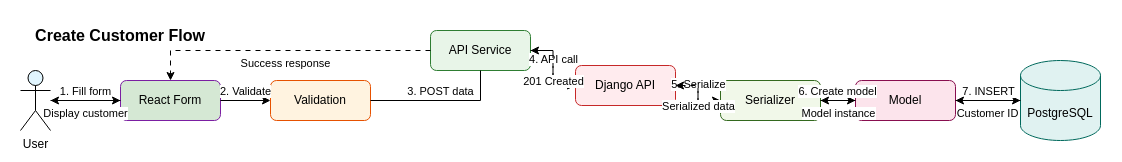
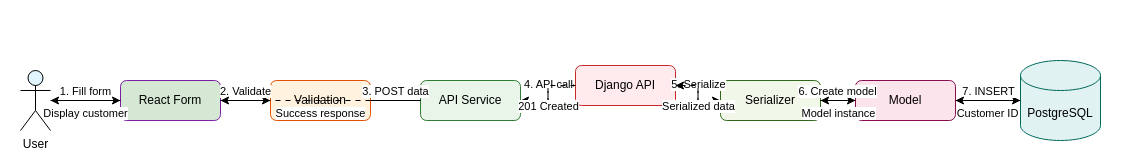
node "Create Customer Flow": removed
node "API Service": moved (481, 51) -> (471, 101)
